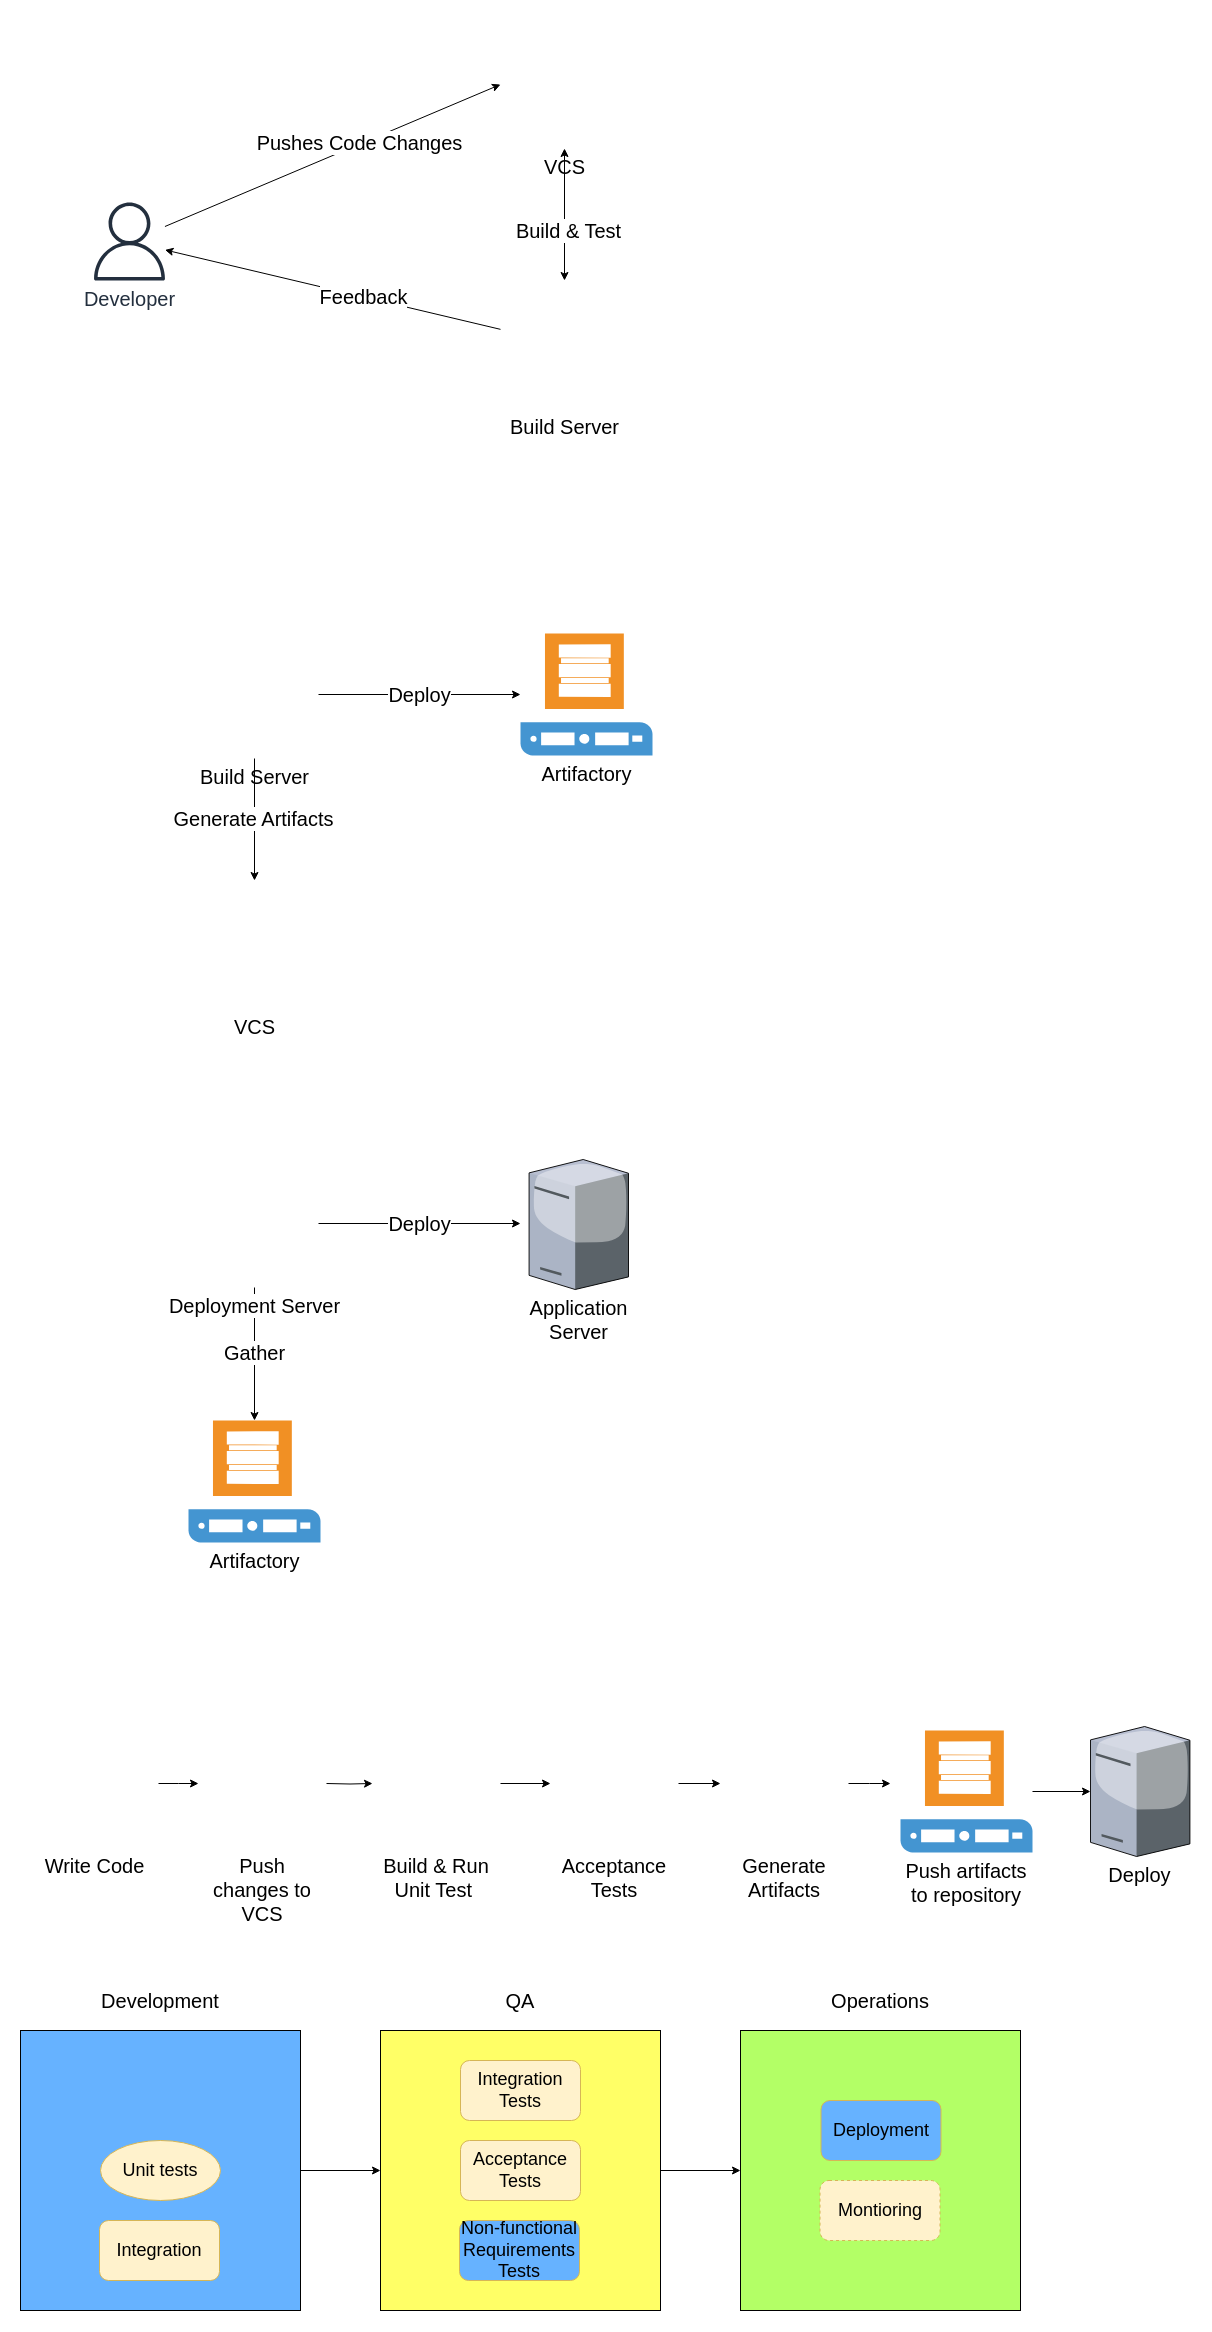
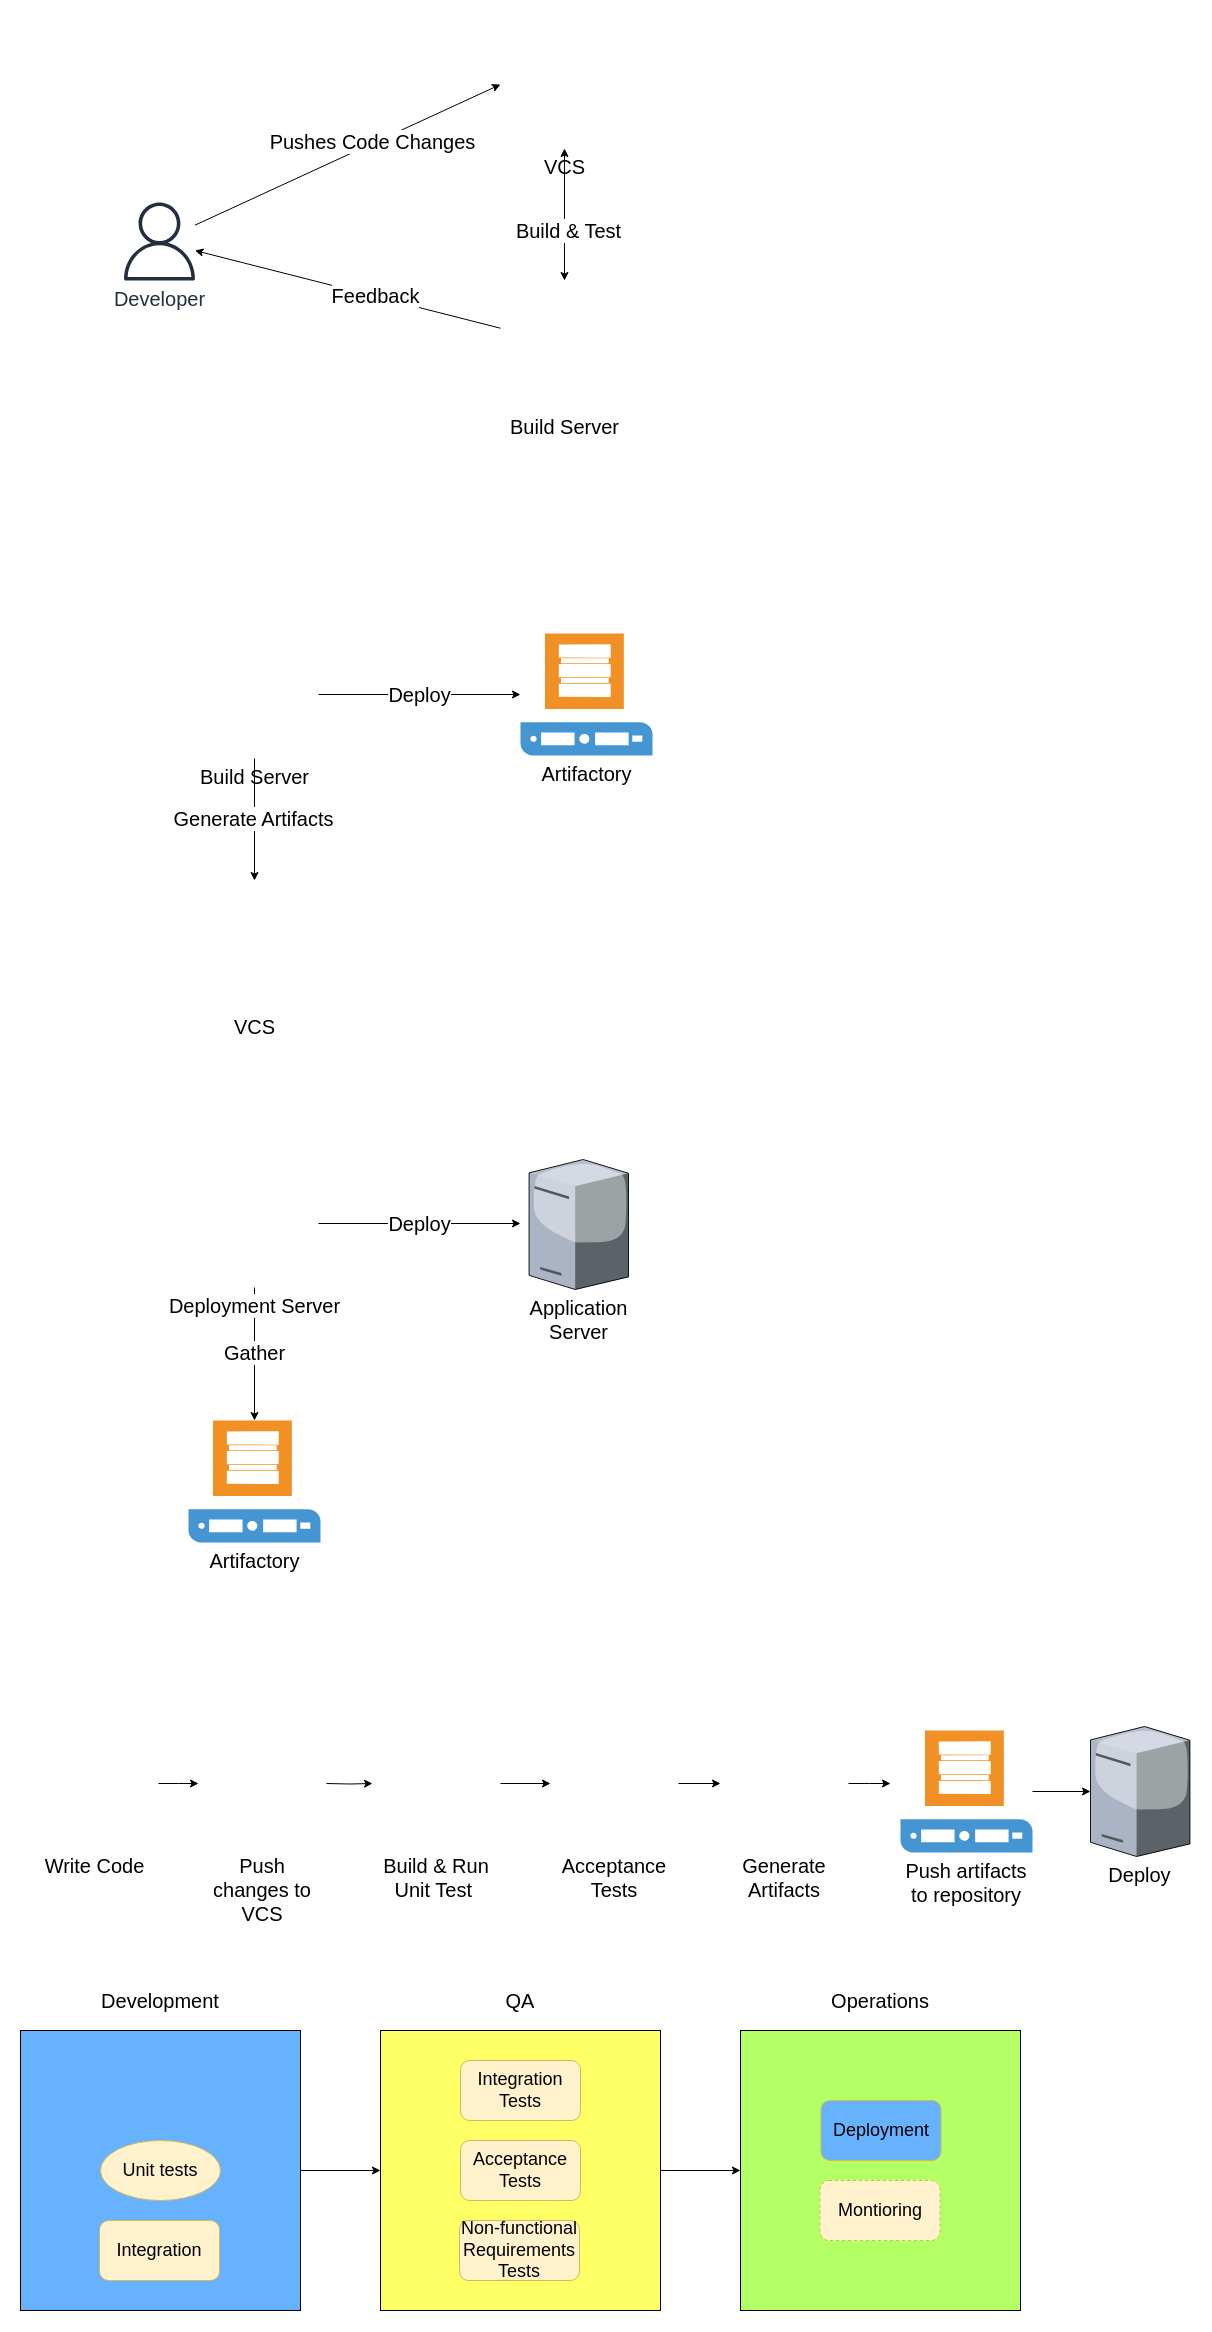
node "Developer": moved (130, 242) -> (160, 242)
node "Non-functional Requirements Tests": fillcolor #66b2ff -> #fff2cc
